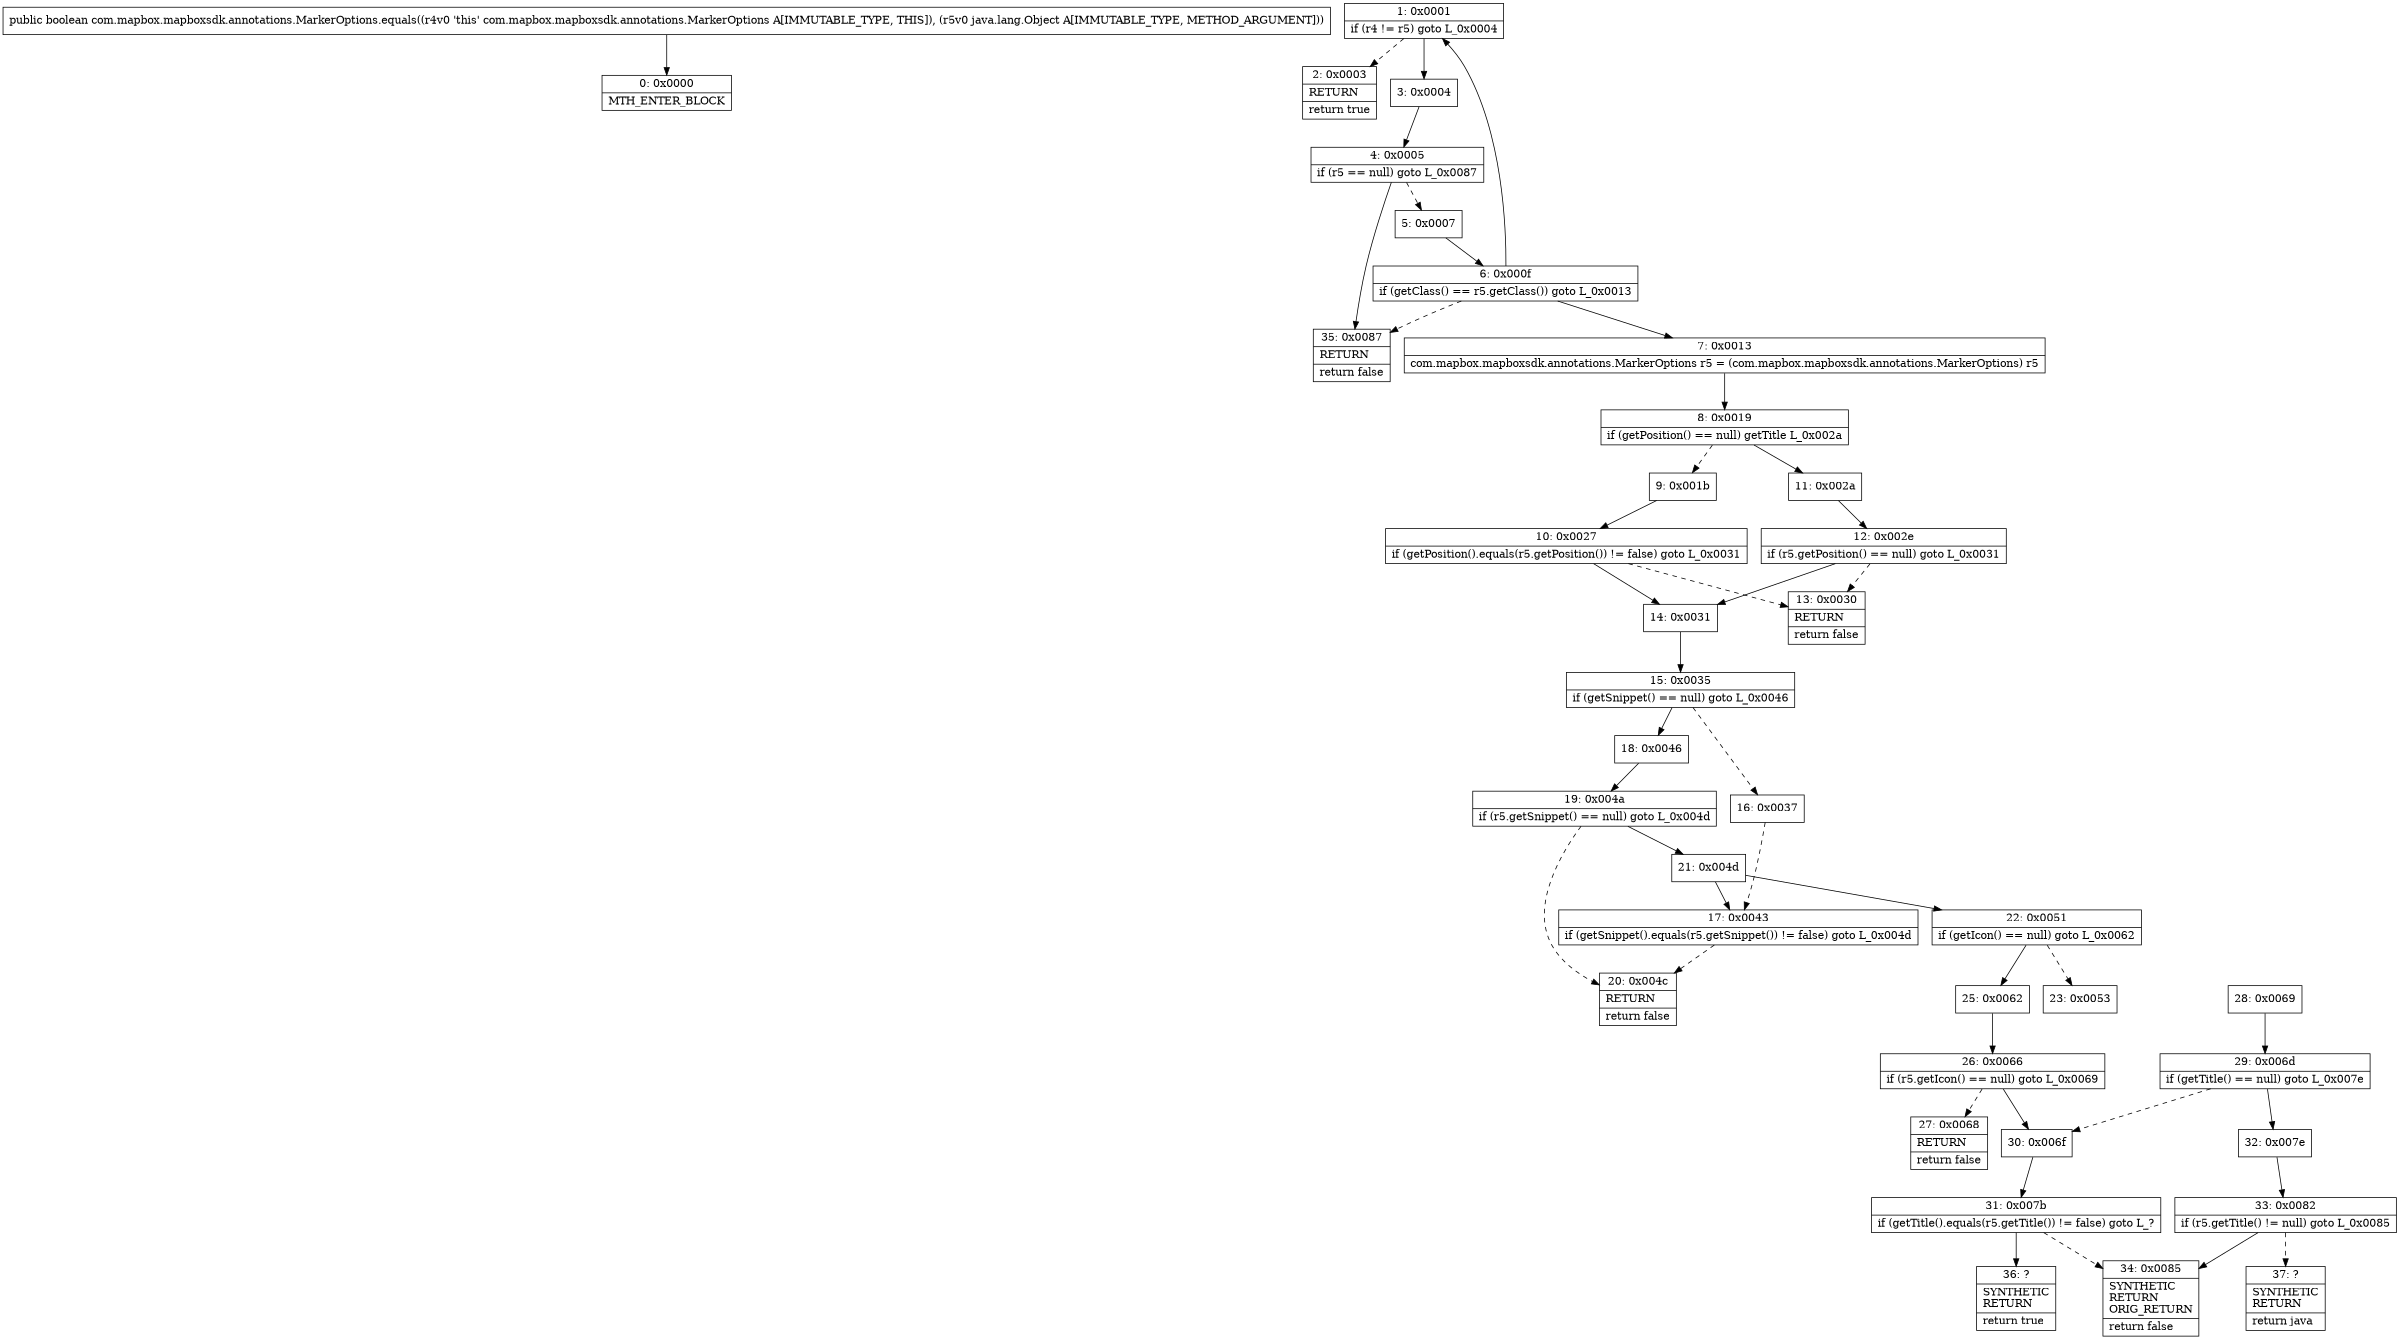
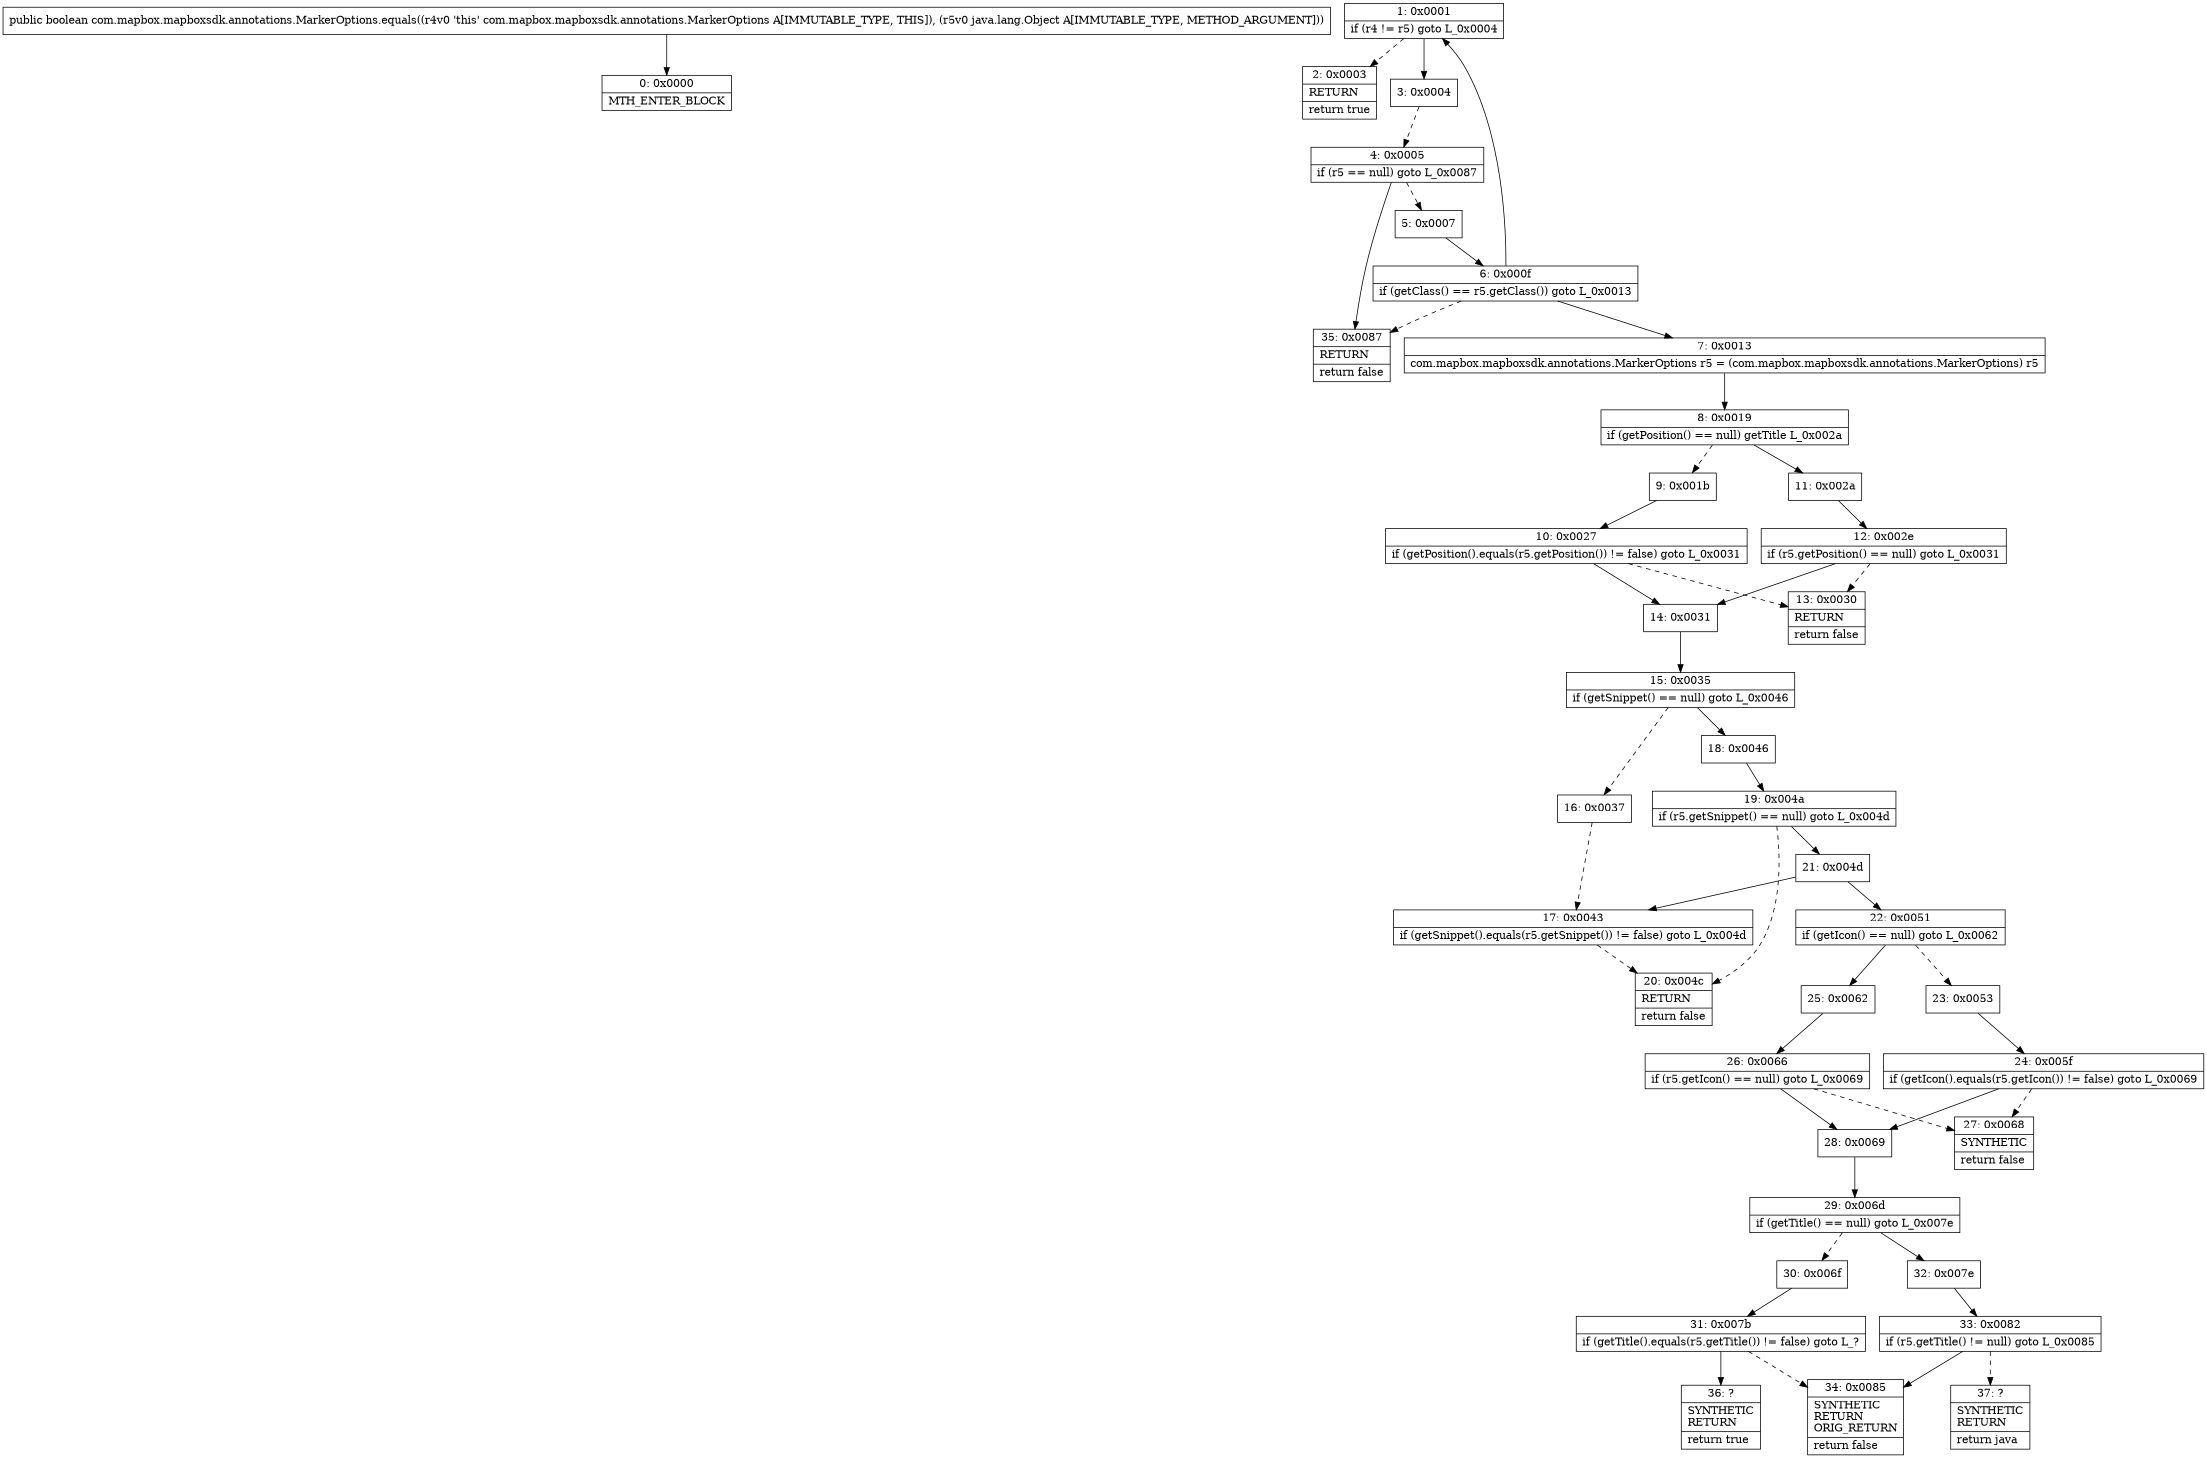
edge "3: 0x0004" -> "4: 0x0005": style solid -> dashed
node "24: 0x005f": added
edge "26: 0x0066" -> "30: 0x006f": now "26: 0x0066" -> "28: 0x0069"
node "27: 0x0068": text "RETURN" -> "SYNTHETIC"
